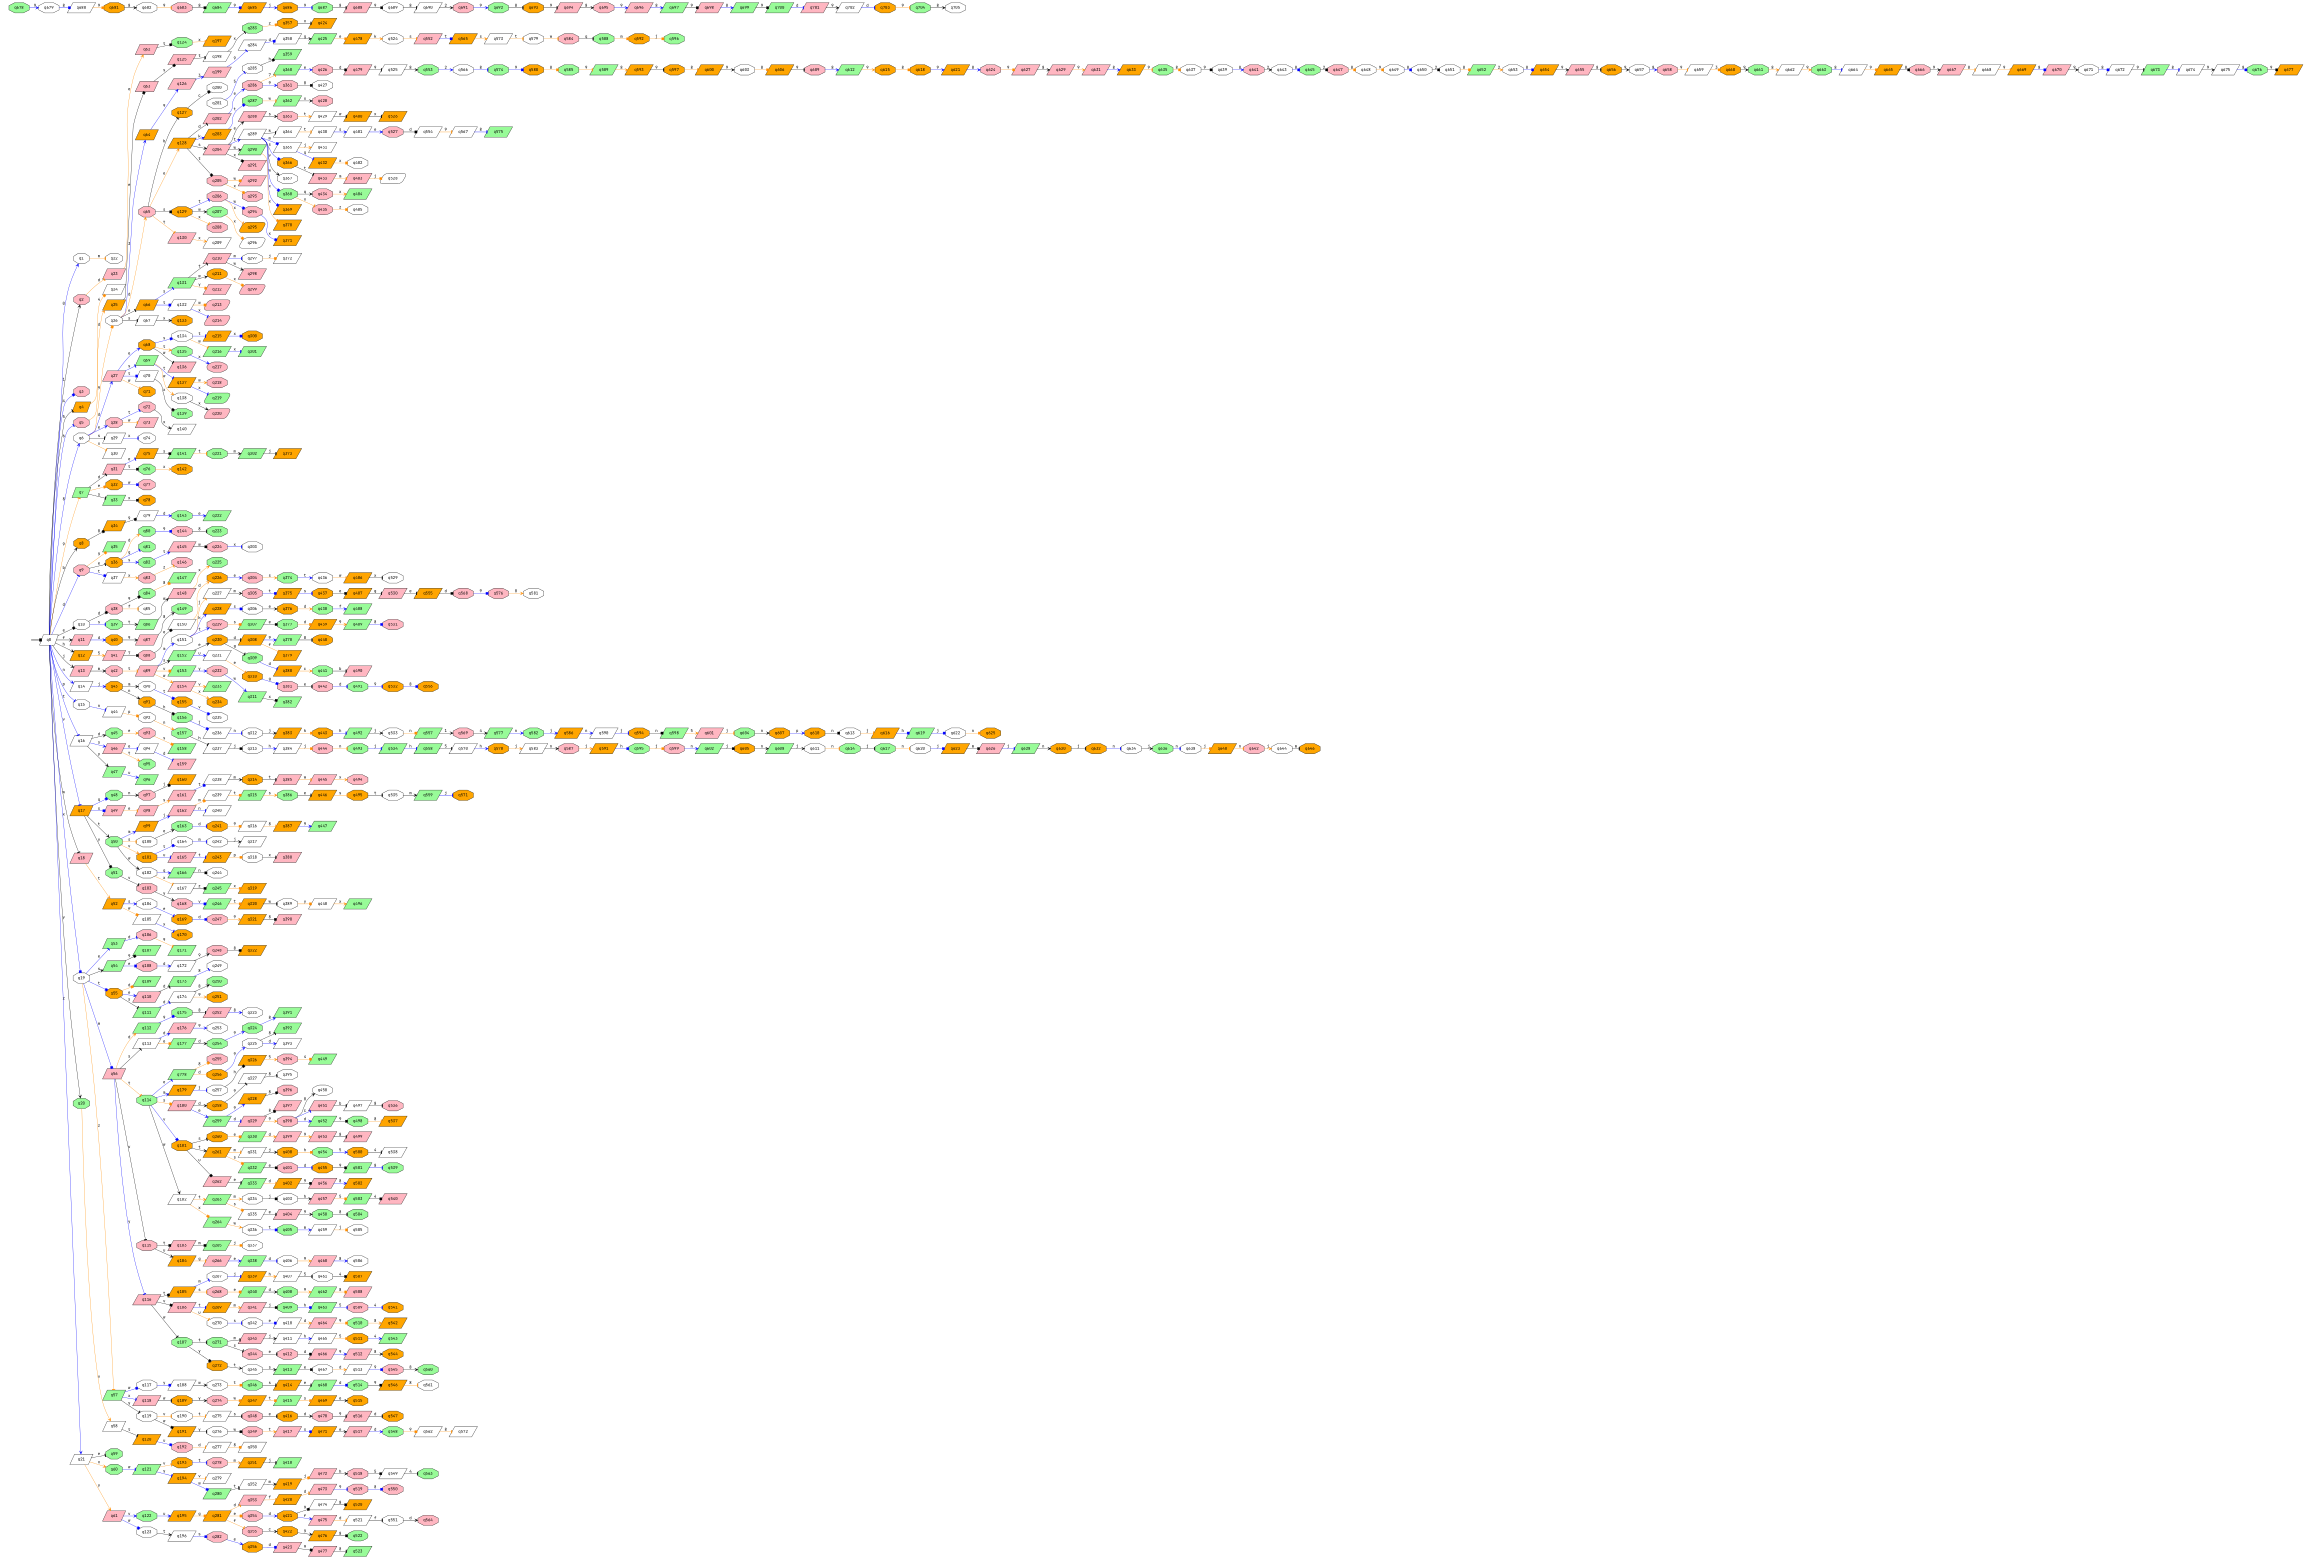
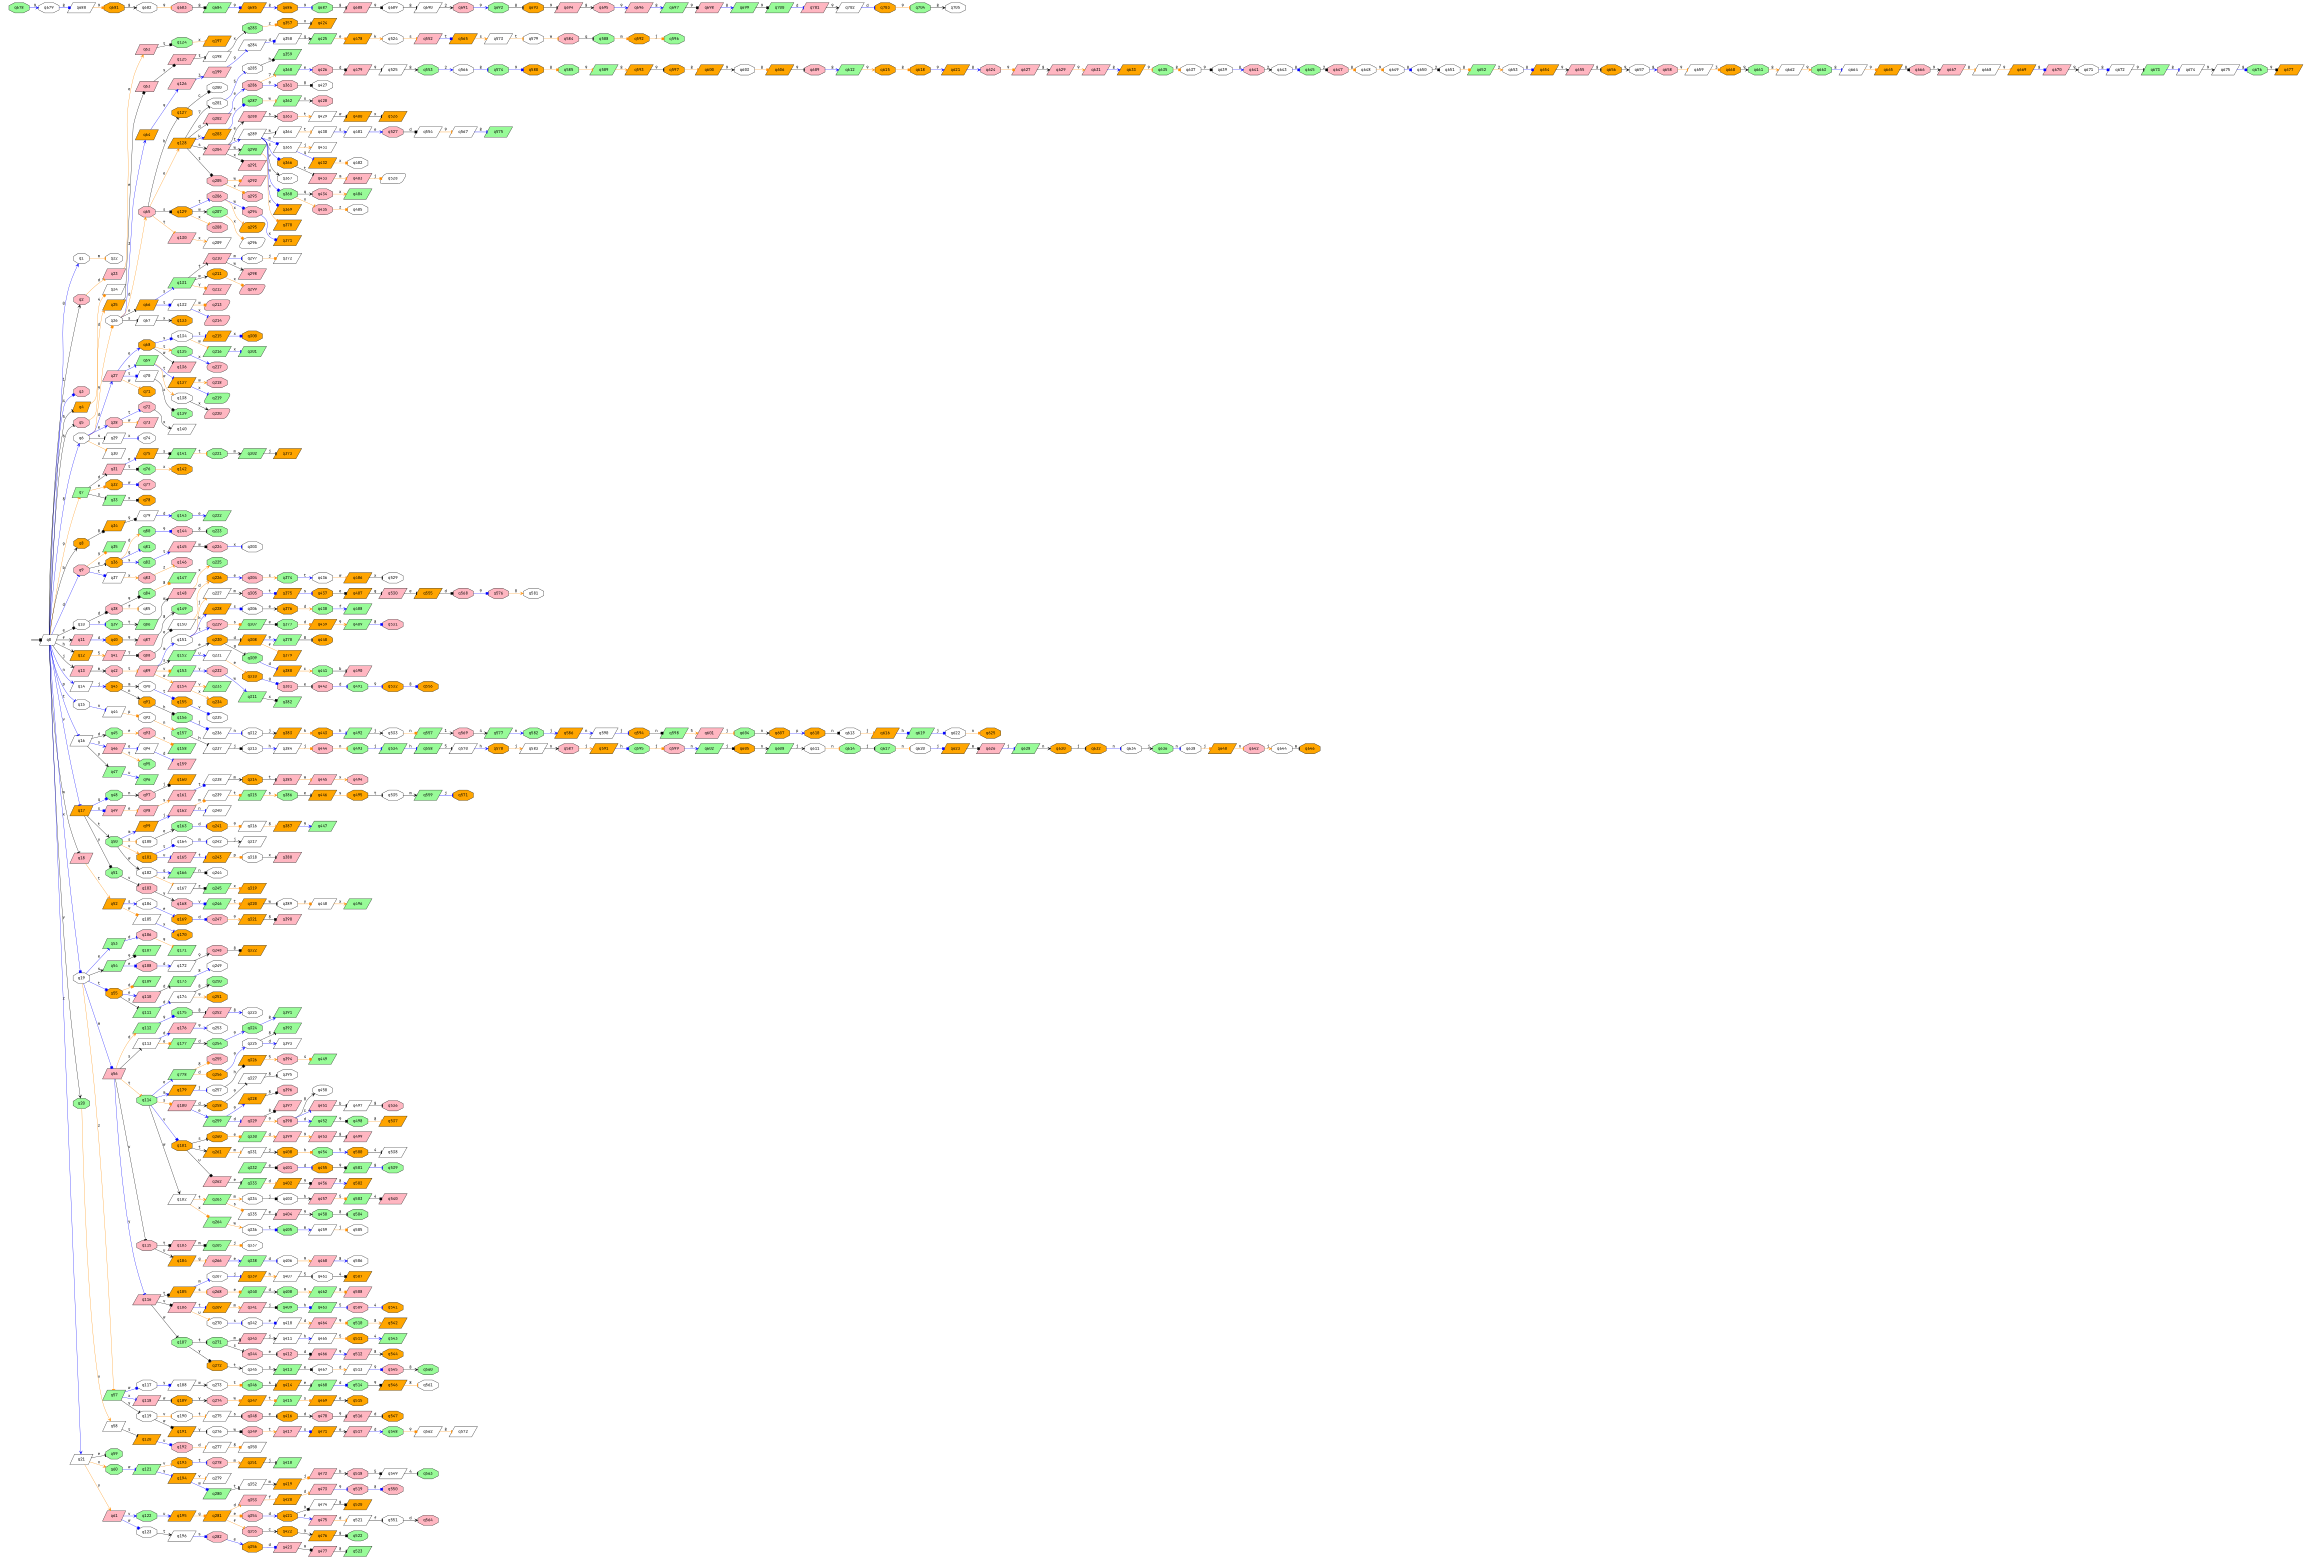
edge "q685" -> "q686": label "j" -> "8"
edge "q128" -> "q201": added, label "7"
edge "q0" -> "q5": color blue -> black
edge "q261" -> "q332": removed, label "s"
